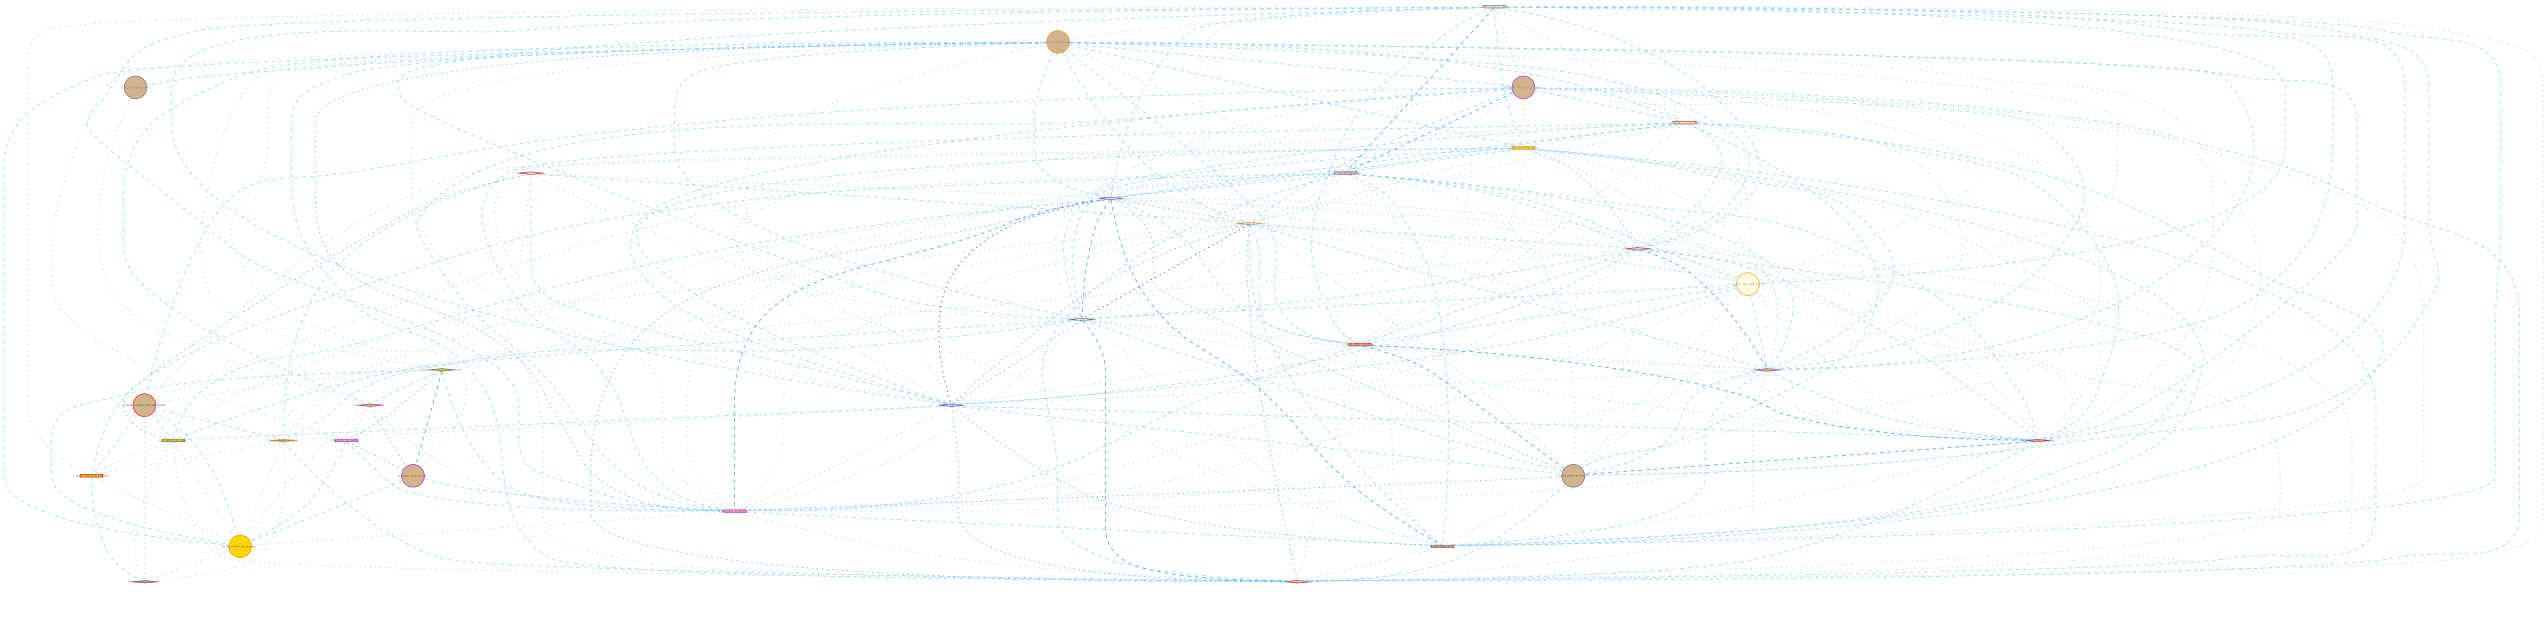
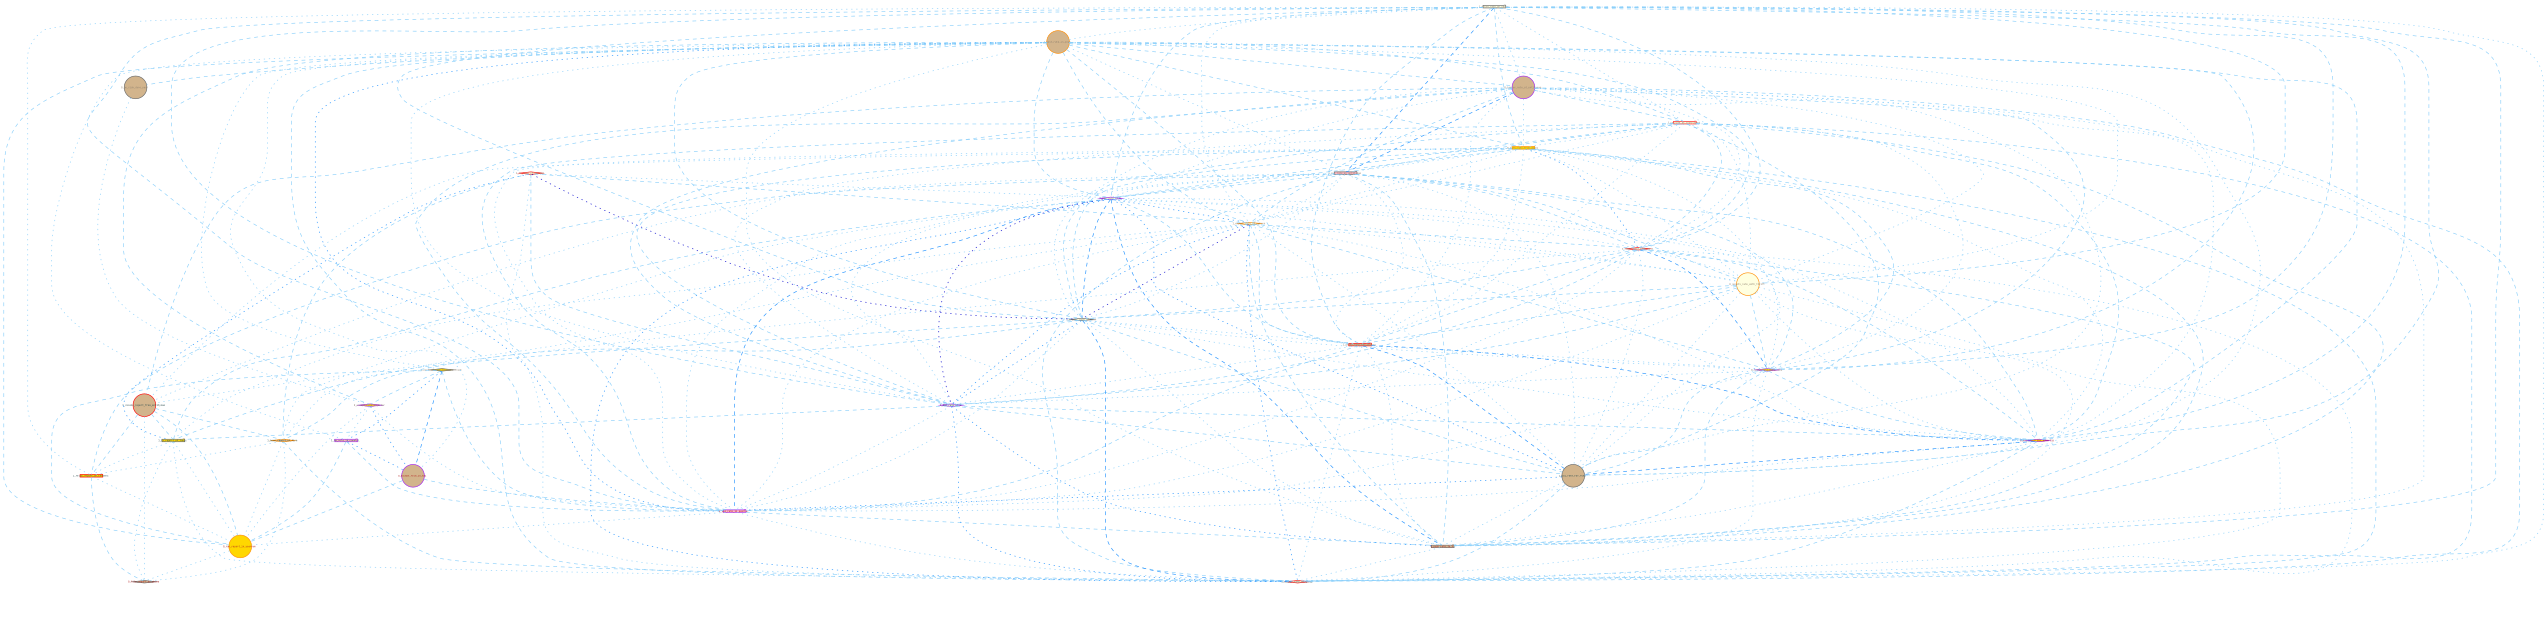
edge "1_is_rule_of_journal" -- "1_expect_rate_of_loan": color #87cefa -> #0000cd
edge "1_had_rate_of_%" -- "1_been_report_of_firm": removed
edge "0_us_rate_as_instrument" -- "1_compar_rate_of_group": added
